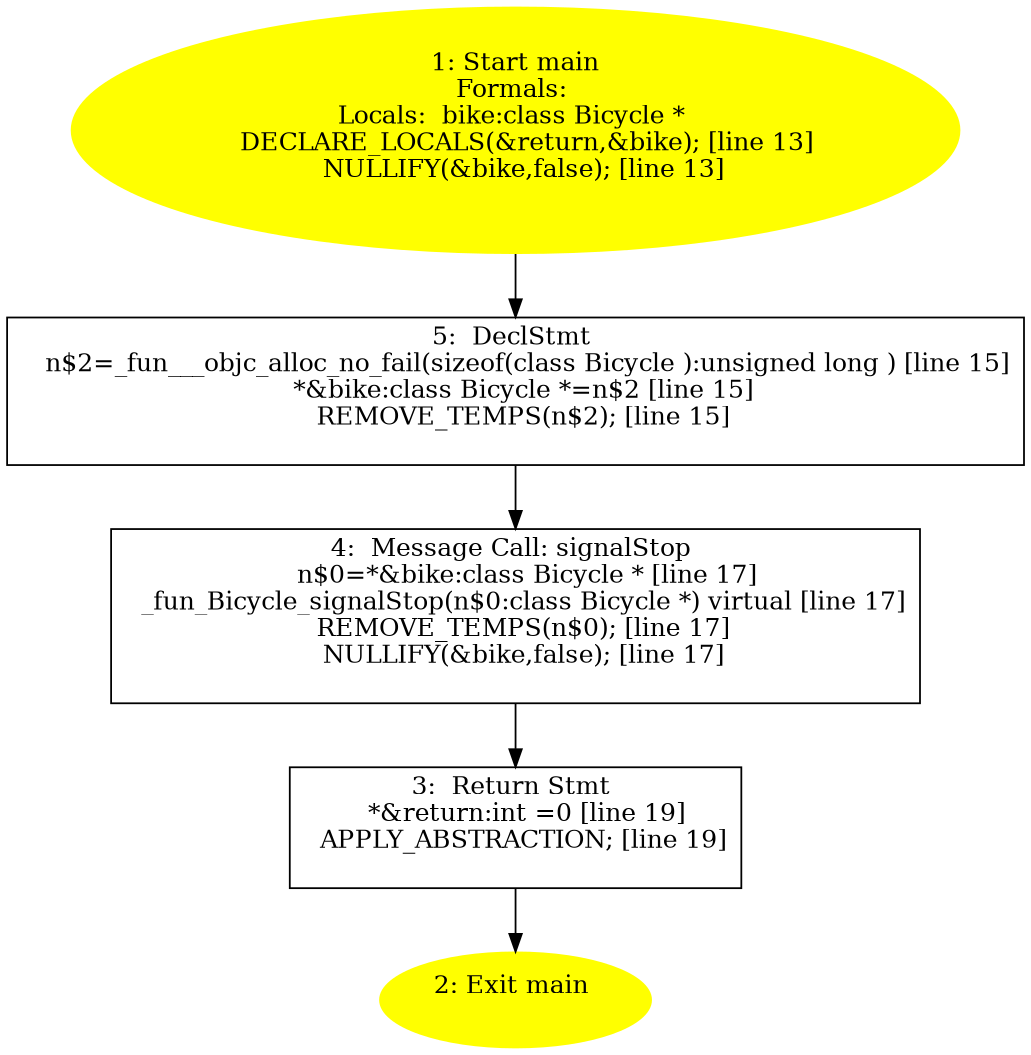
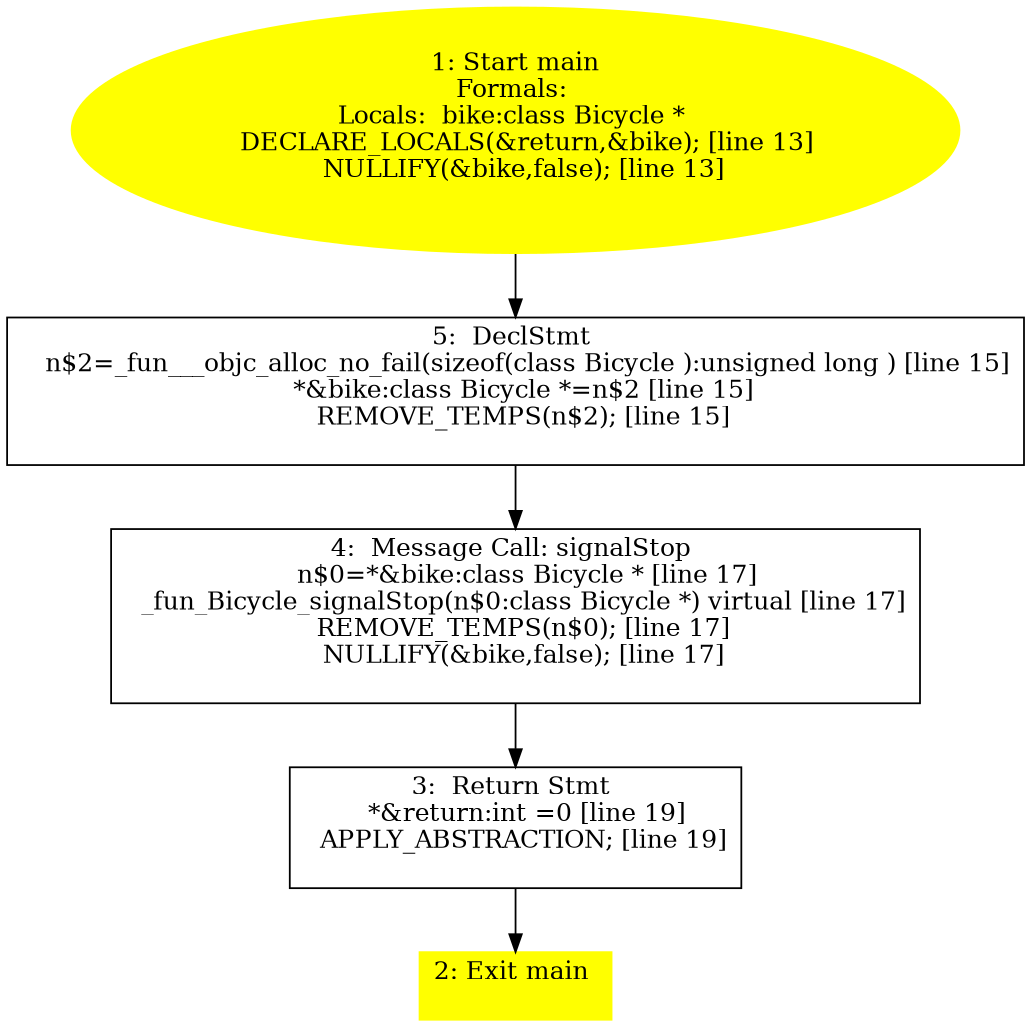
node "2: Exit main": shape ellipse -> box
